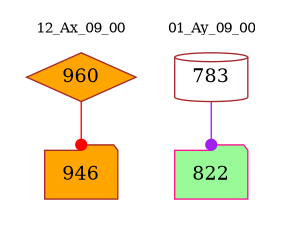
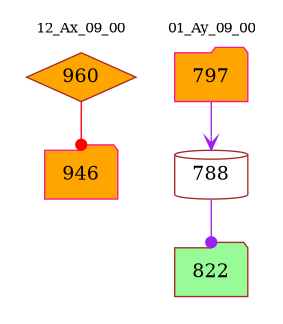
node "797": added
node "783": label "783" -> "788"
node "946": color brown -> deeppink
node "822": color deeppink -> brown
